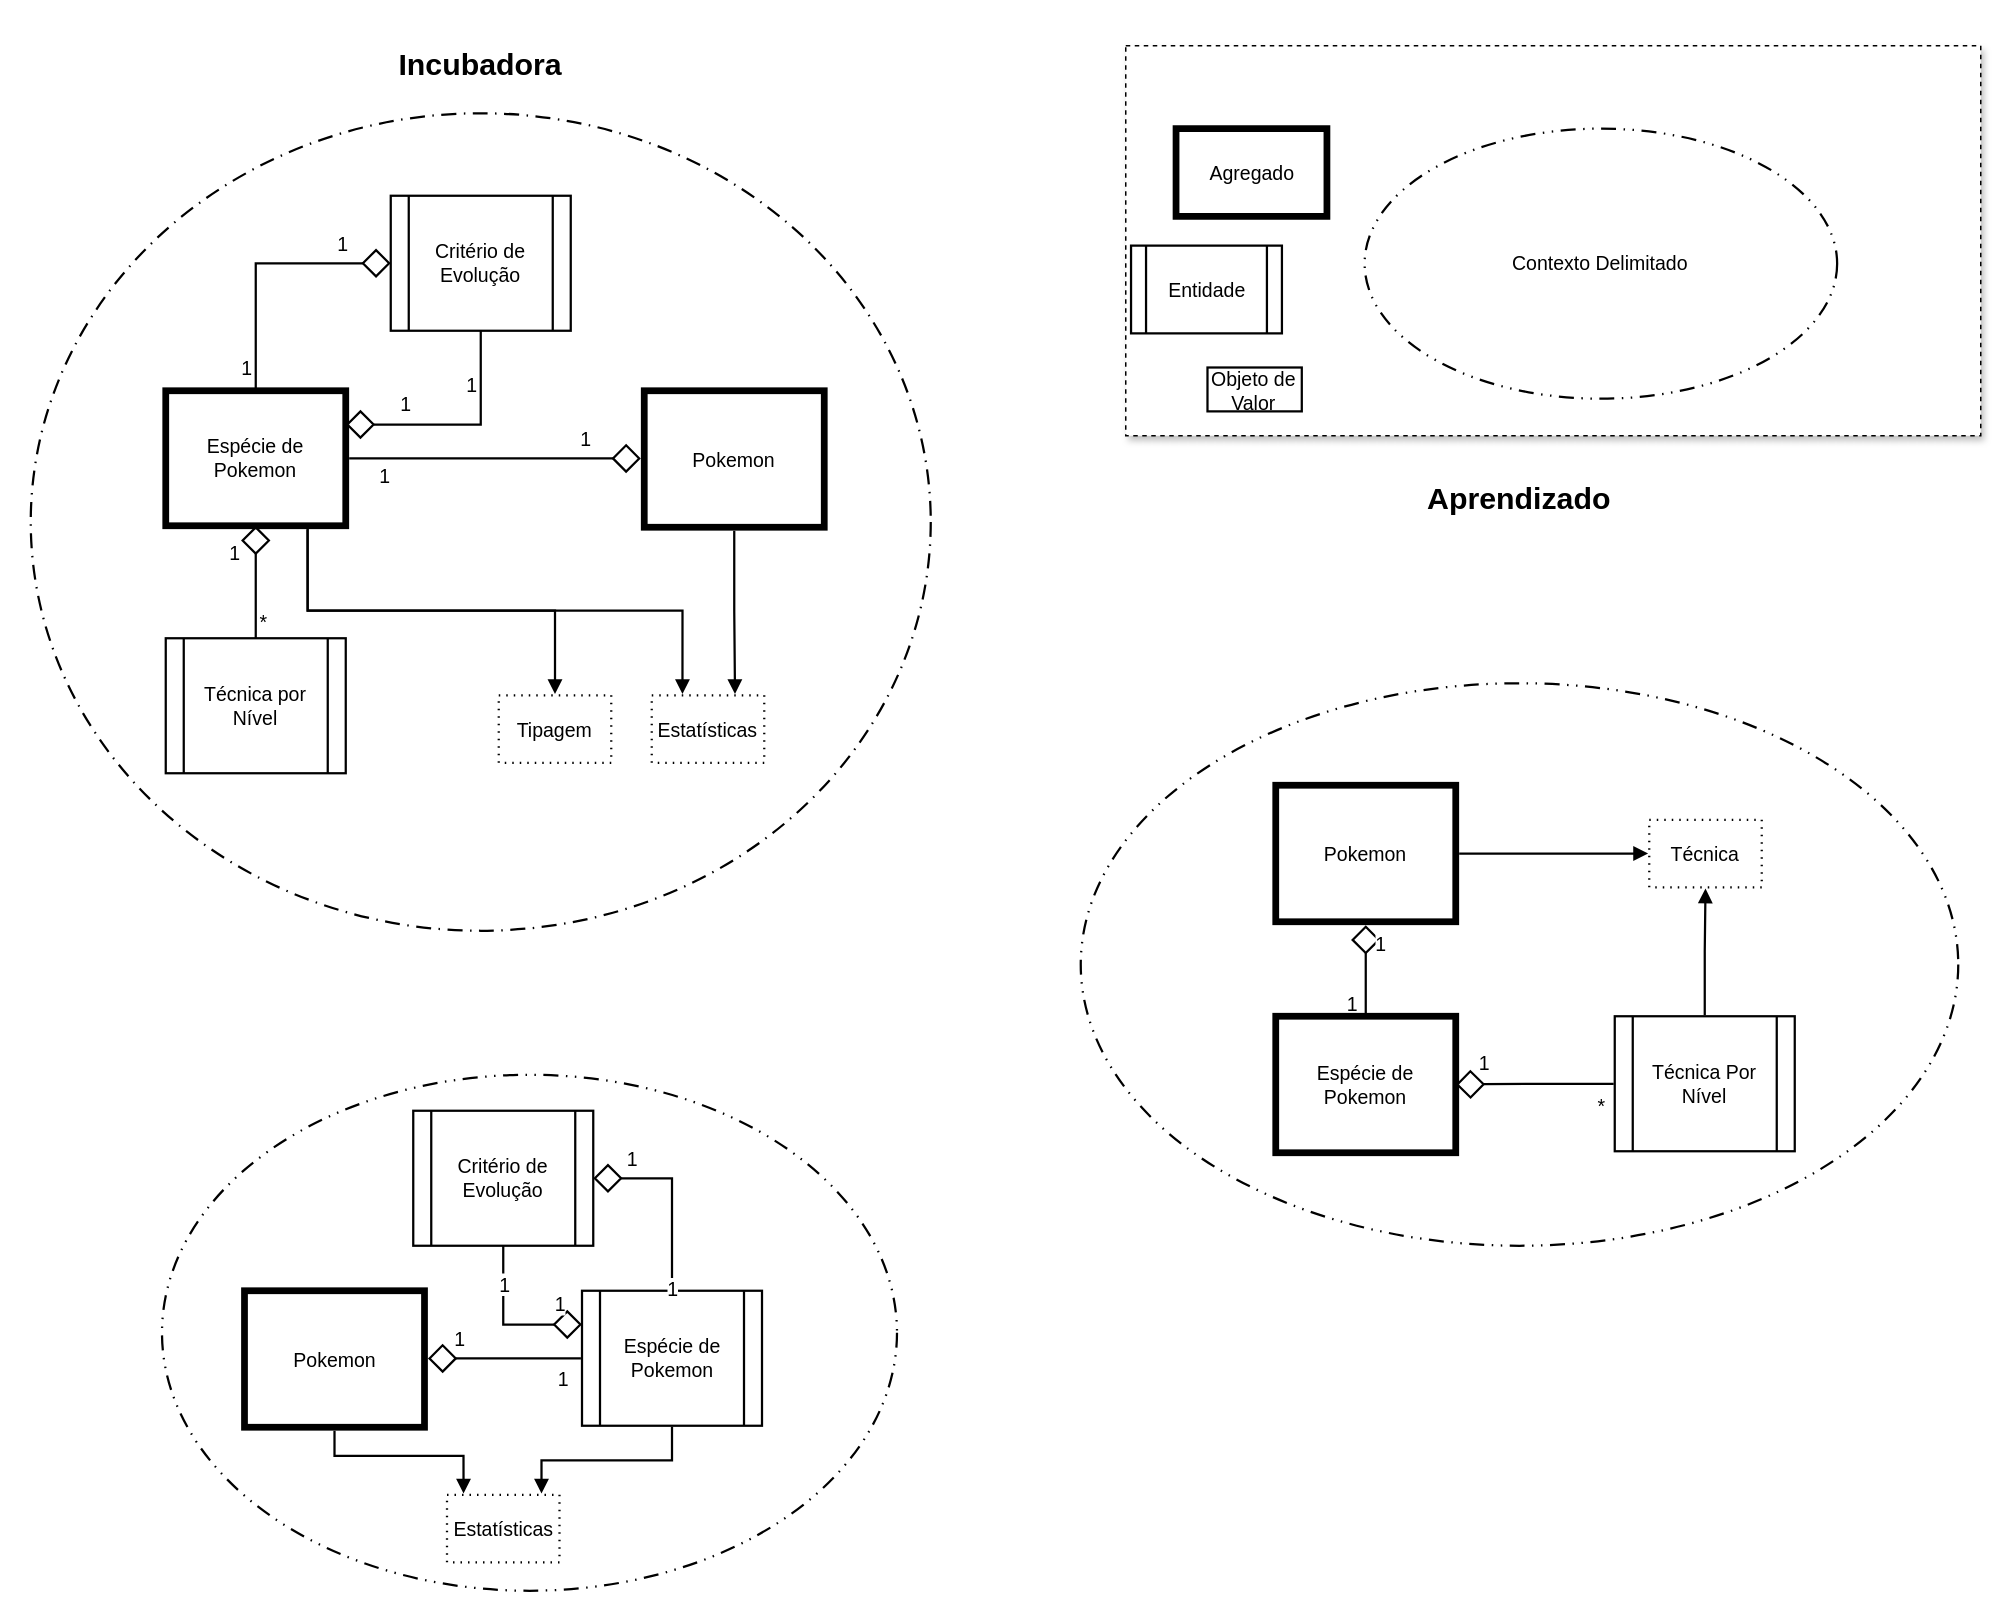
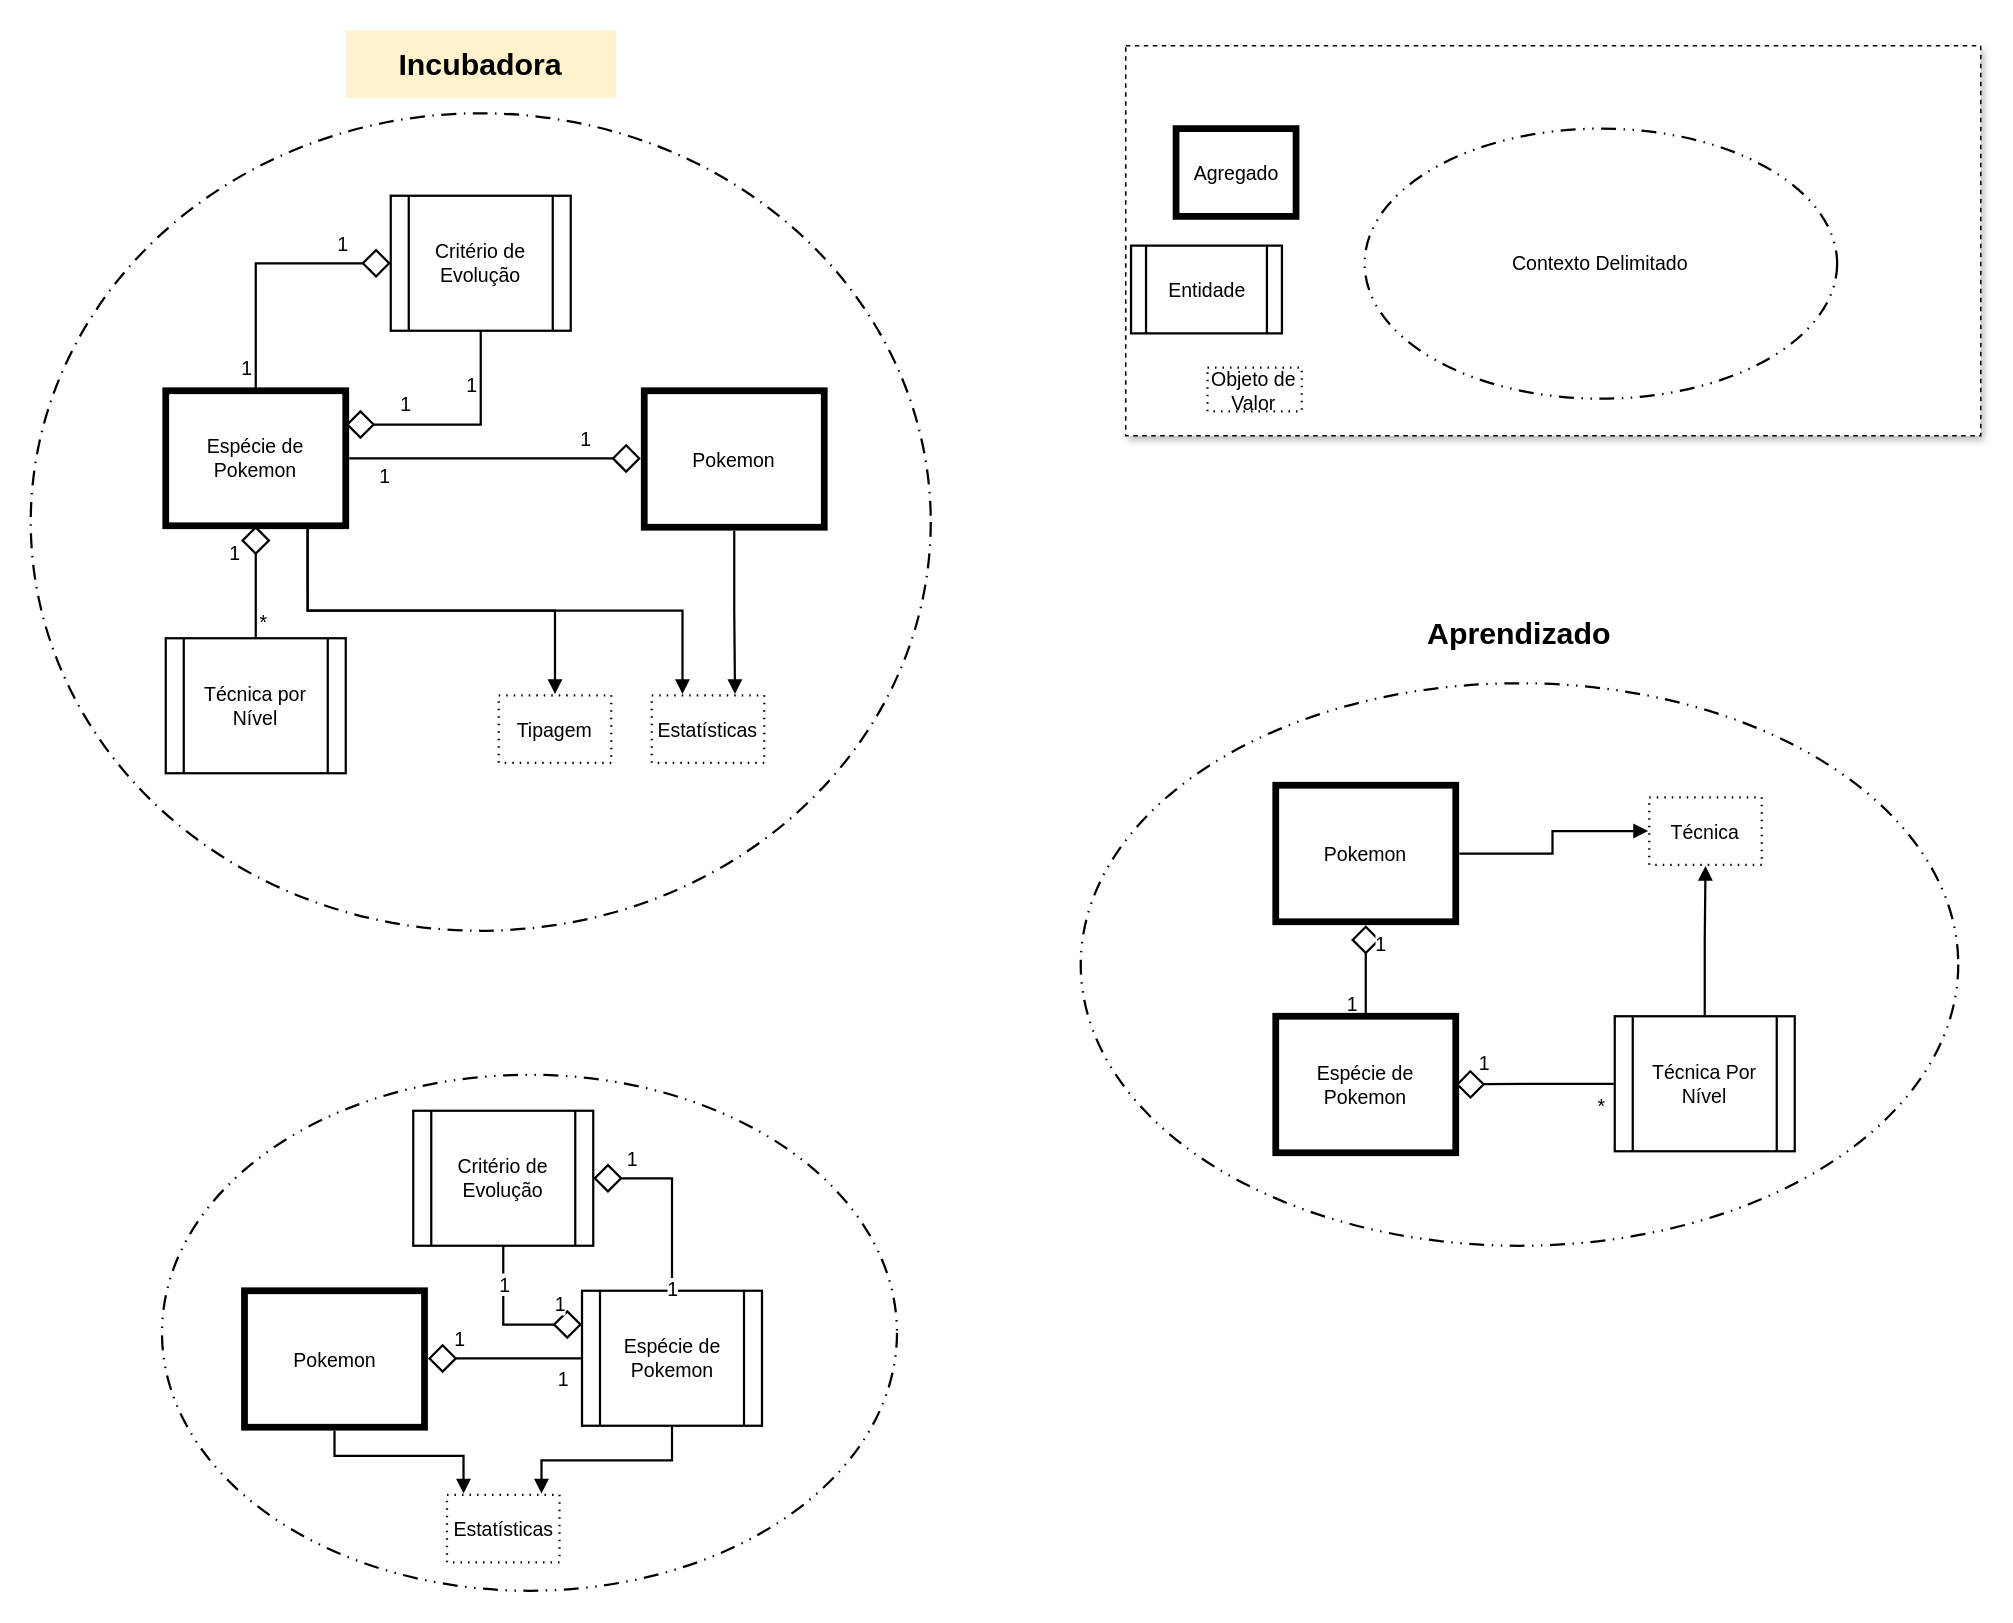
node "Incubadora": fillcolor #ffffff -> #fff2cc
node "Agregado": size 151x88 -> 120x88
node "Objeto de Valor": style solid -> dashed
node "Aprendizado": moved (1520, 498) -> (1520, 633)
node "Técnica": moved (1706, 854) -> (1706, 831)
